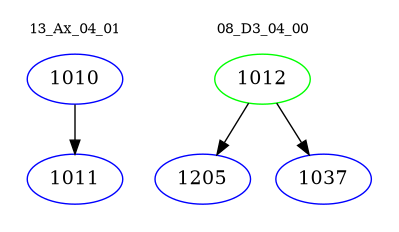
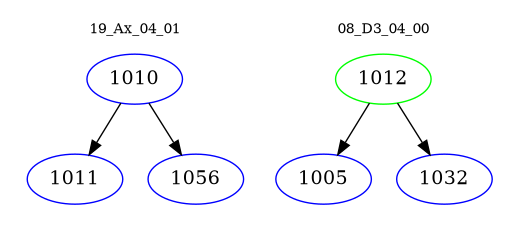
cluster "13_Ax_04_01": label "13_Ax_04_01" -> "19_Ax_04_01"
node "1056": added
node "1205": label "1205" -> "1005"
node "1037": label "1037" -> "1032"
